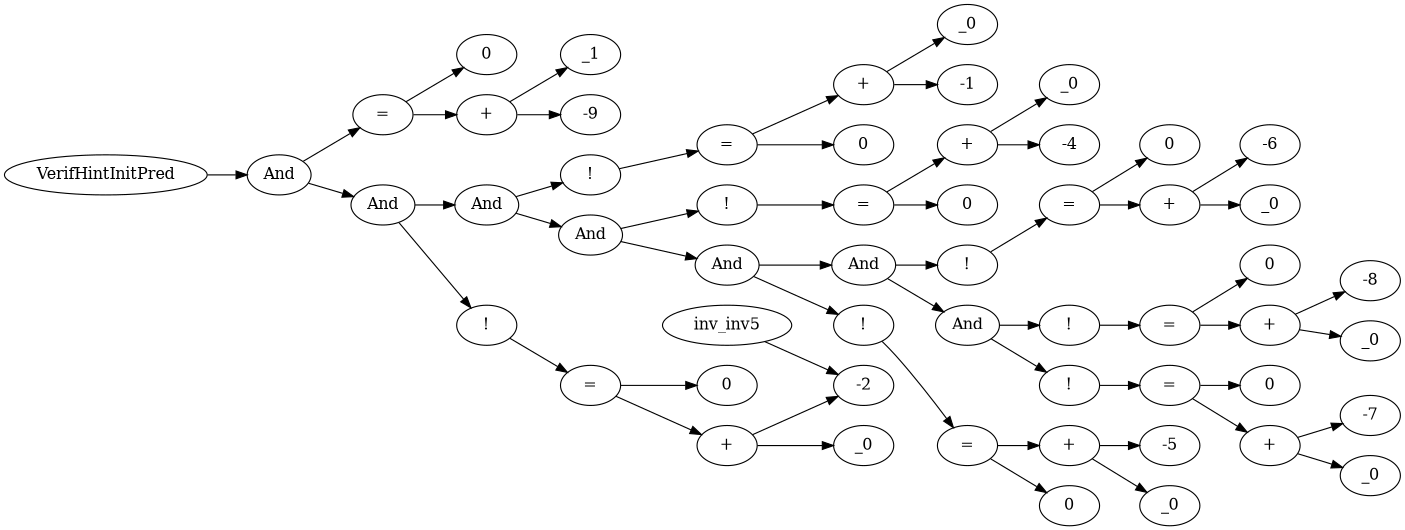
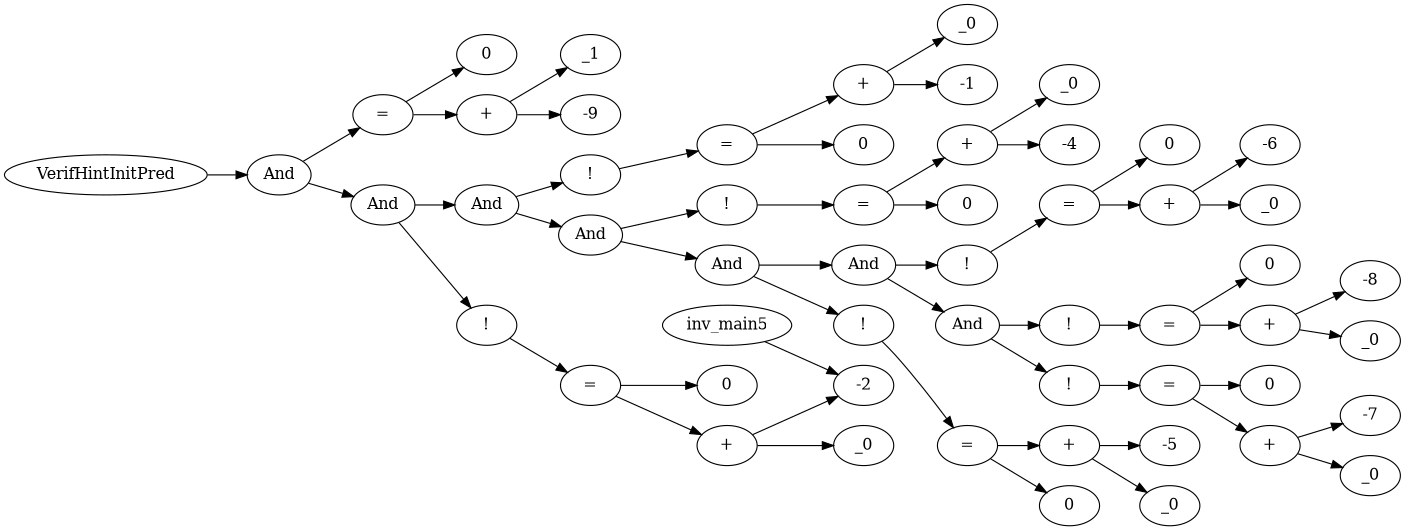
node "inv_inv5": label "inv_inv5" -> "inv_main5"
